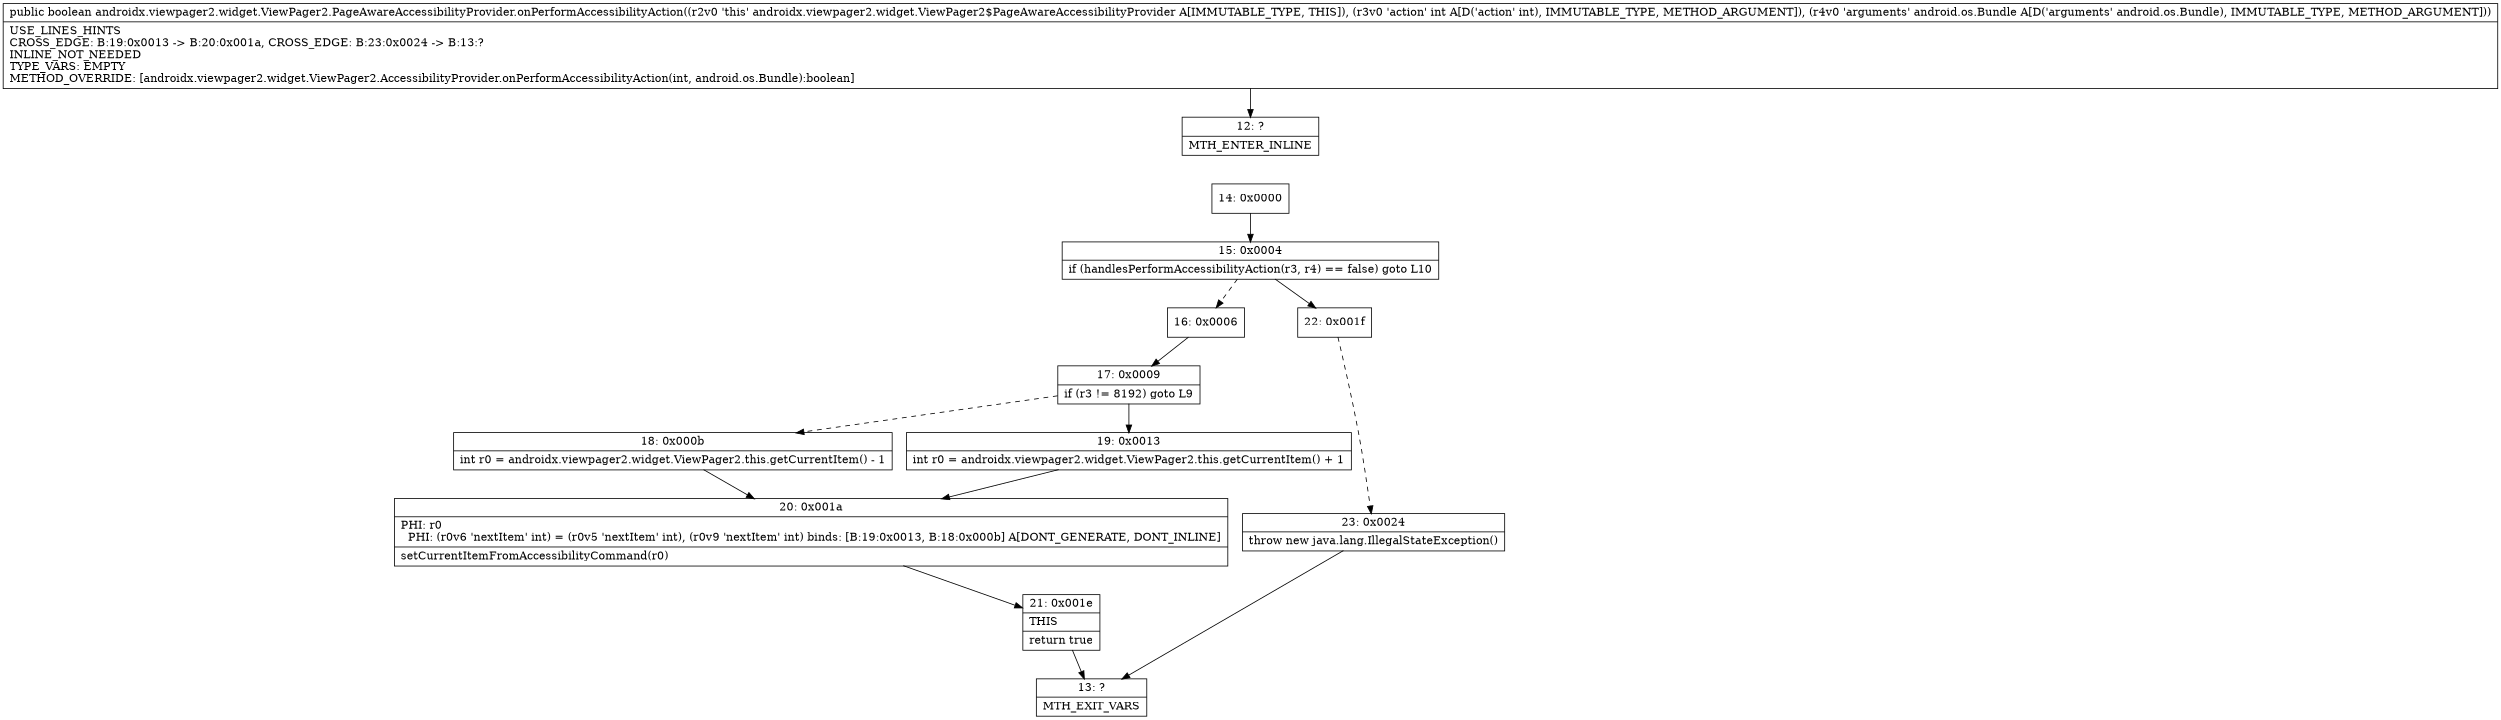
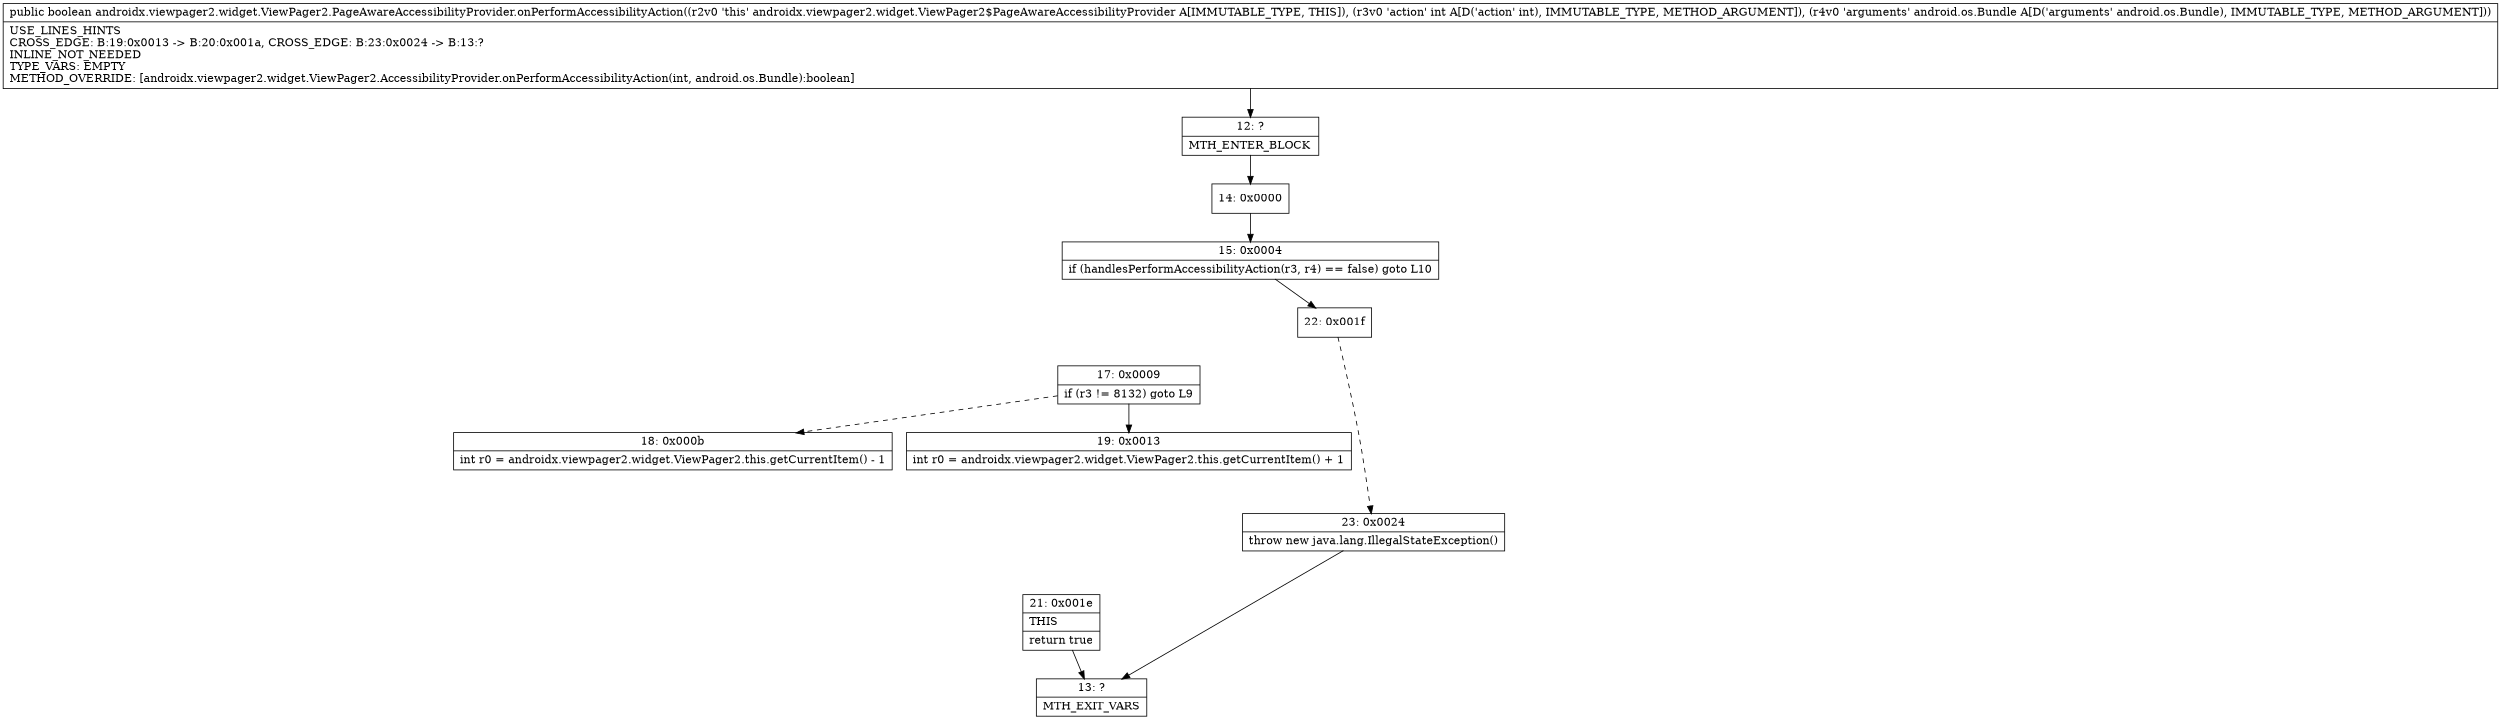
node "12: ?": text "MTH_ENTER_INLINE" -> "MTH_ENTER_BLOCK"
edge "12: ?" -> "14: 0x0000": added
node "16: 0x0006": removed
node "17: 0x0009": text "if (r3 != 8192) goto L9" -> "if (r3 != 8132) goto L9"
node "20: 0x001a": removed
